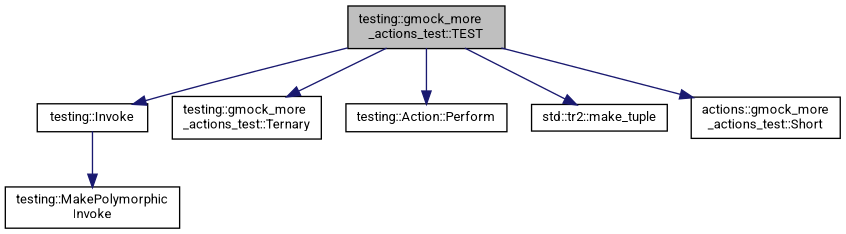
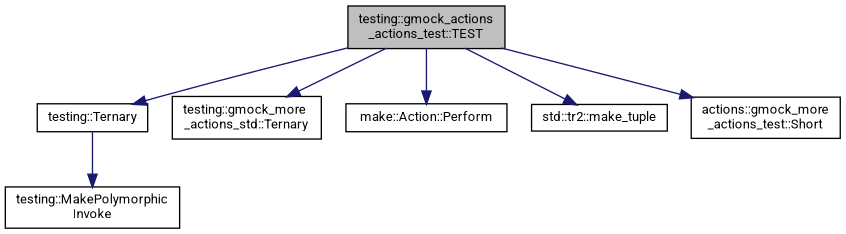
node "testing::gmock_more _actions_test::TEST": label "testing::gmock_more _actions_test::TEST" -> "testing::gmock_actions _actions_test::TEST"
node "testing::Invoke": label "testing::Invoke" -> "testing::Ternary"
node "testing::gmock_more _actions_test::Ternary": label "testing::gmock_more _actions_test::Ternary" -> "testing::gmock_more _actions_std::Ternary"
node "testing::Action::Perform": label "testing::Action::Perform" -> "make::Action::Perform"
